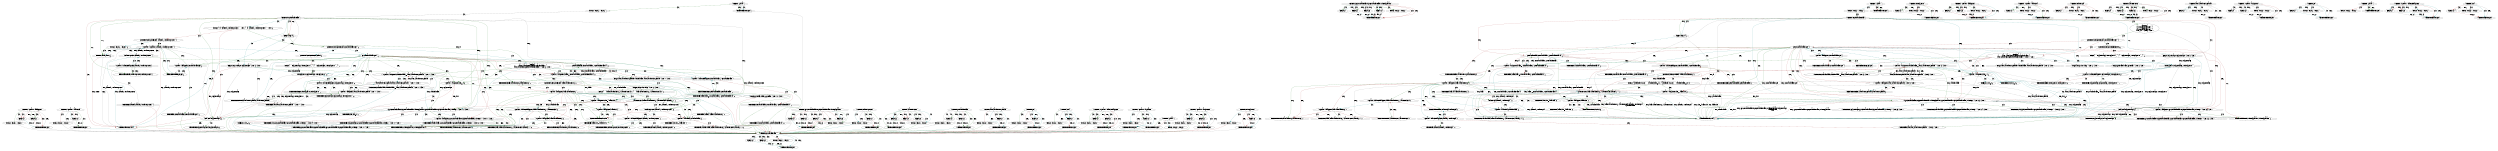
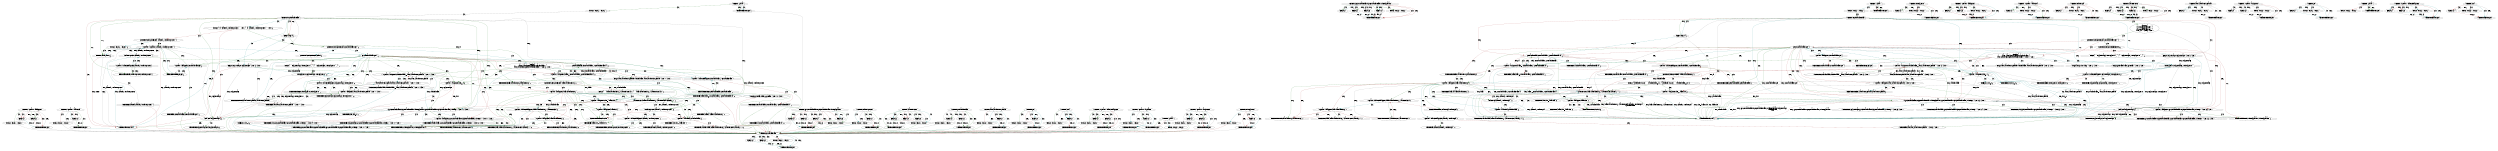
node "<(LOCAL,uint32 size: uint32)<SUB>8</SUB>>": removed
edge "(renderer_pid,channel_->renderer_pid())" -> "(<operator>.indirectFieldAccess,channel_->renderer_pid)": removed, label "AST:"
edge "(FIELD_IDENTIFIER,renderer_pid,renderer_pid)" -> "(<operator>.indirectFieldAccess,channel_->renderer_pid)": removed, label "CFG:"
edge "(<operator>.indirectFieldAccess,channel_->renderer_pid)" -> "(FIELD_IDENTIFIER,renderer_pid,renderer_pid)": removed, label "AST:"
